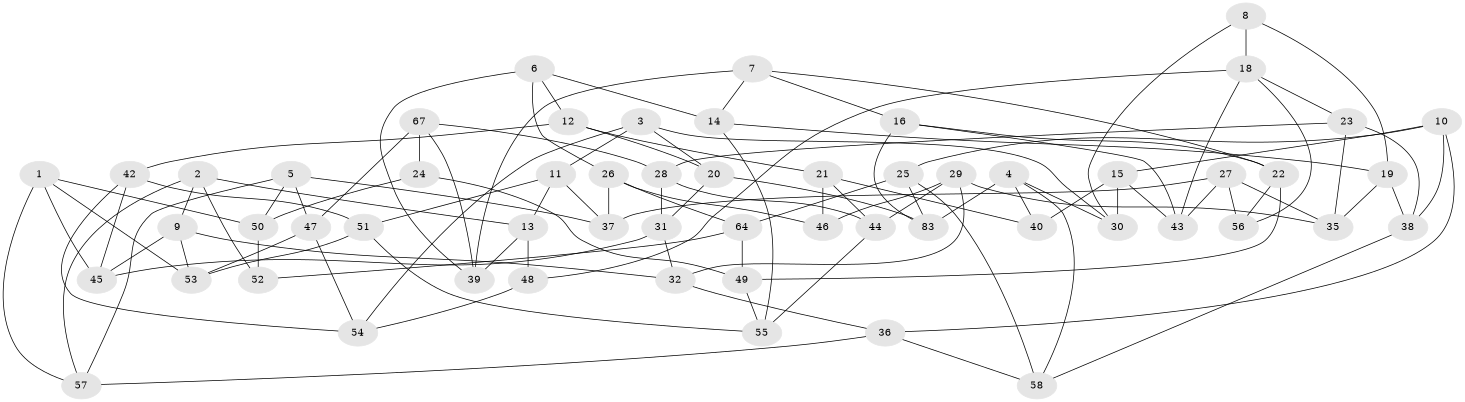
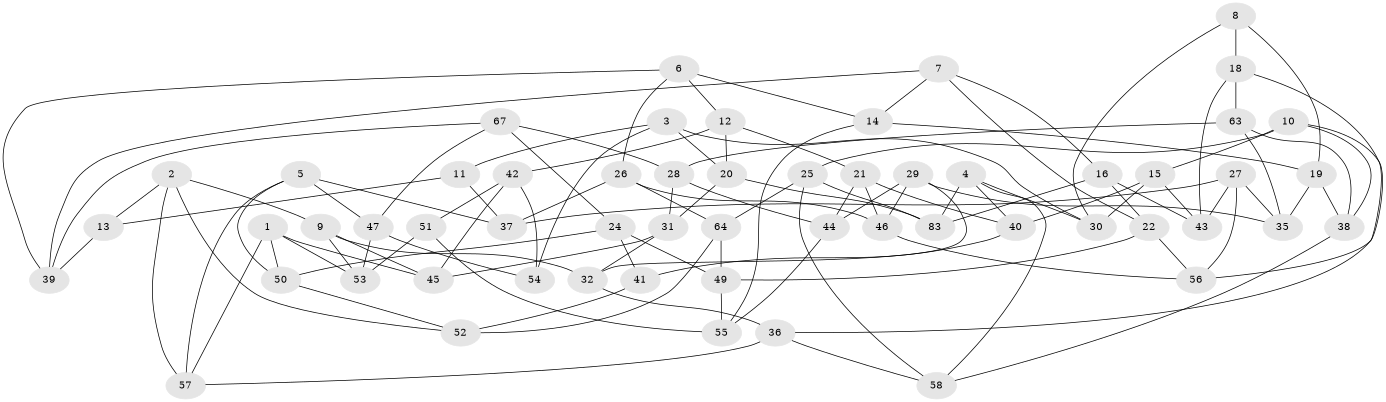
node "23": label "23" -> "63"
edge "11" -- "51": removed
edge "46" -- "56": added
node "48": removed
node "41": added
